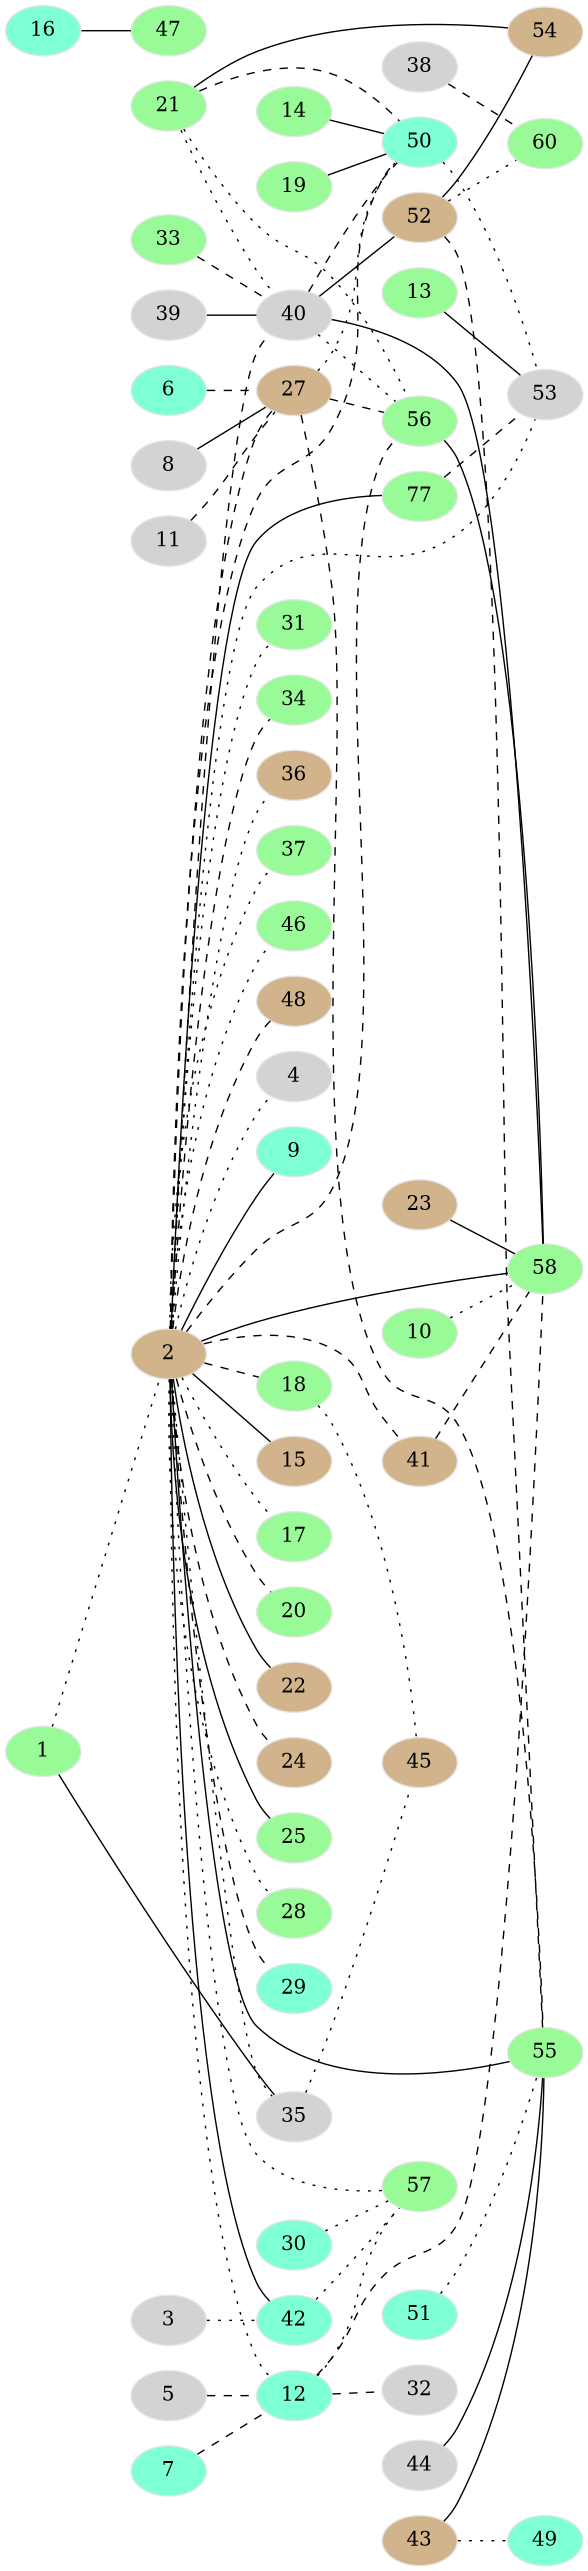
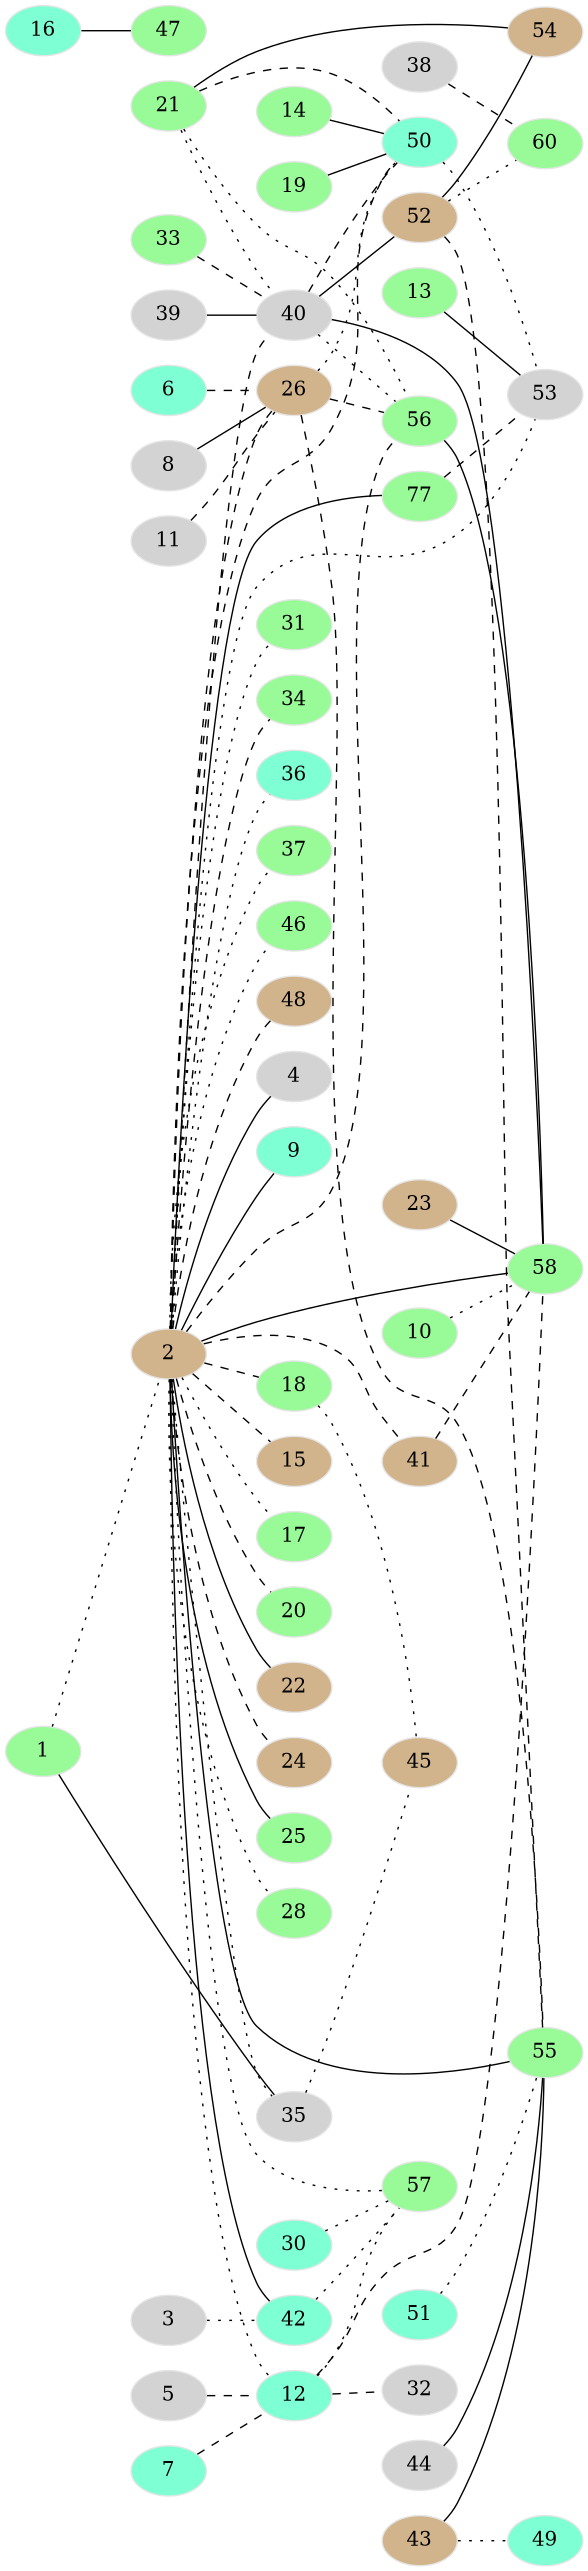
node "27": label "27" -> "26"
node "36": fillcolor tan -> aquamarine
edge "4" -- "2": style dotted -> solid
edge "2" -- "15": style solid -> dashed
node "29": removed
